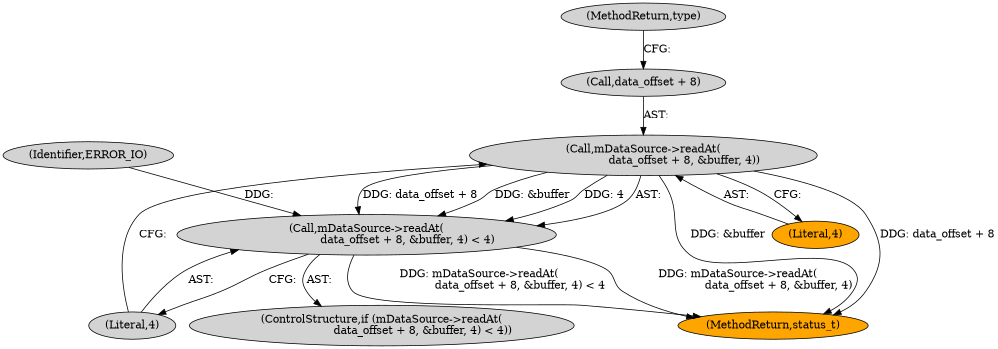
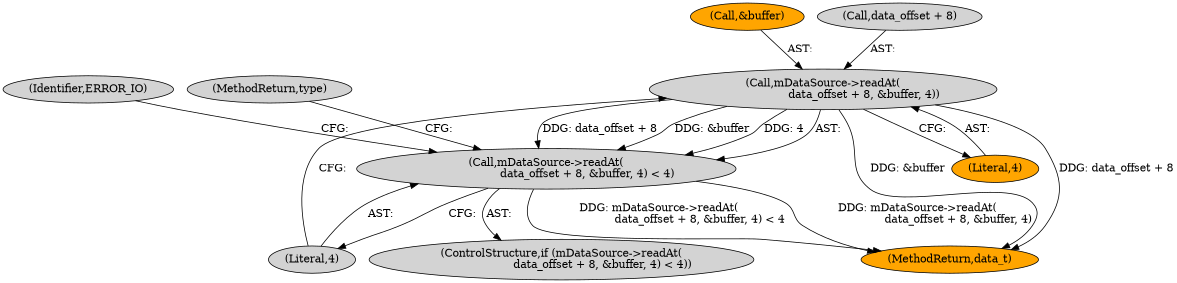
node "(Call,&buffer)": added
edge "(MethodReturn,type)" -> "(Call,data_offset + 8)": now "(MethodReturn,type)" -> "(Call,mDataSource->readAt( data_offset + 8, &buffer, 4) < 4)"
edge "(Identifier,ERROR_IO)" -> "(Call,mDataSource->readAt( data_offset + 8, &buffer, 4) < 4)": label "DDG: " -> "CFG: "
node "(MethodReturn,status_t)": label "(MethodReturn,status_t)" -> "(MethodReturn,data_t)"
